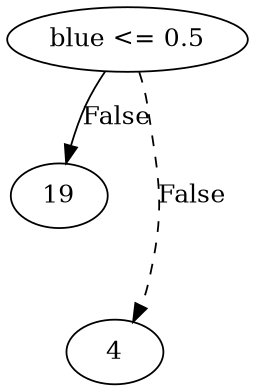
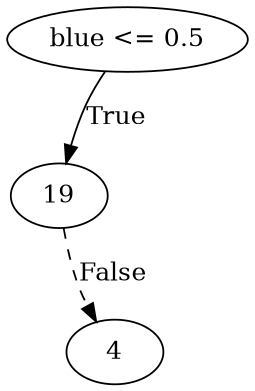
edge "blue <= 0.5" -> "19": label "False" -> "True"
edge "blue <= 0.5" -> "4": now "19" -> "4"
